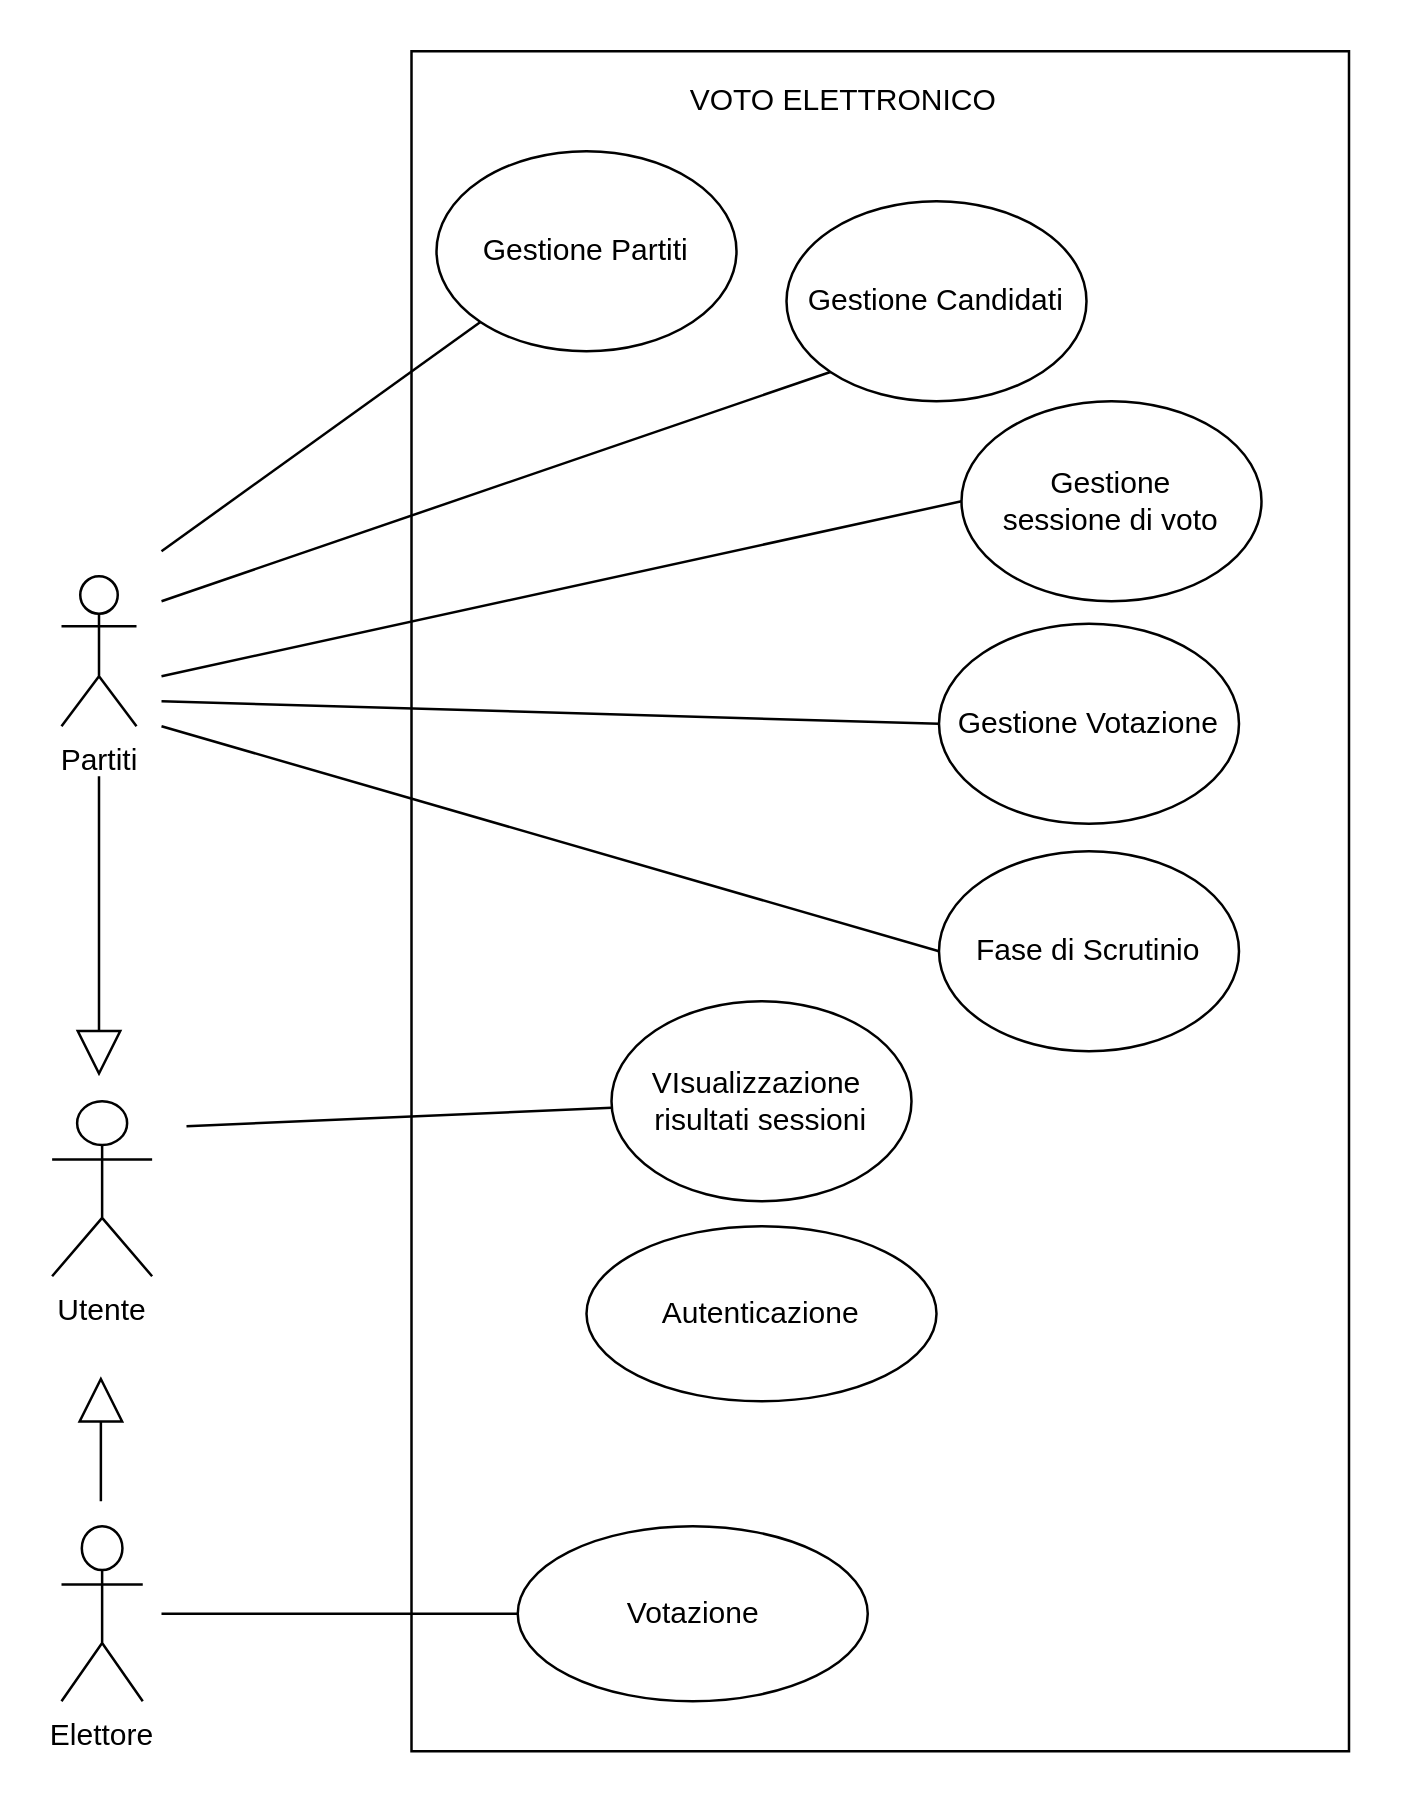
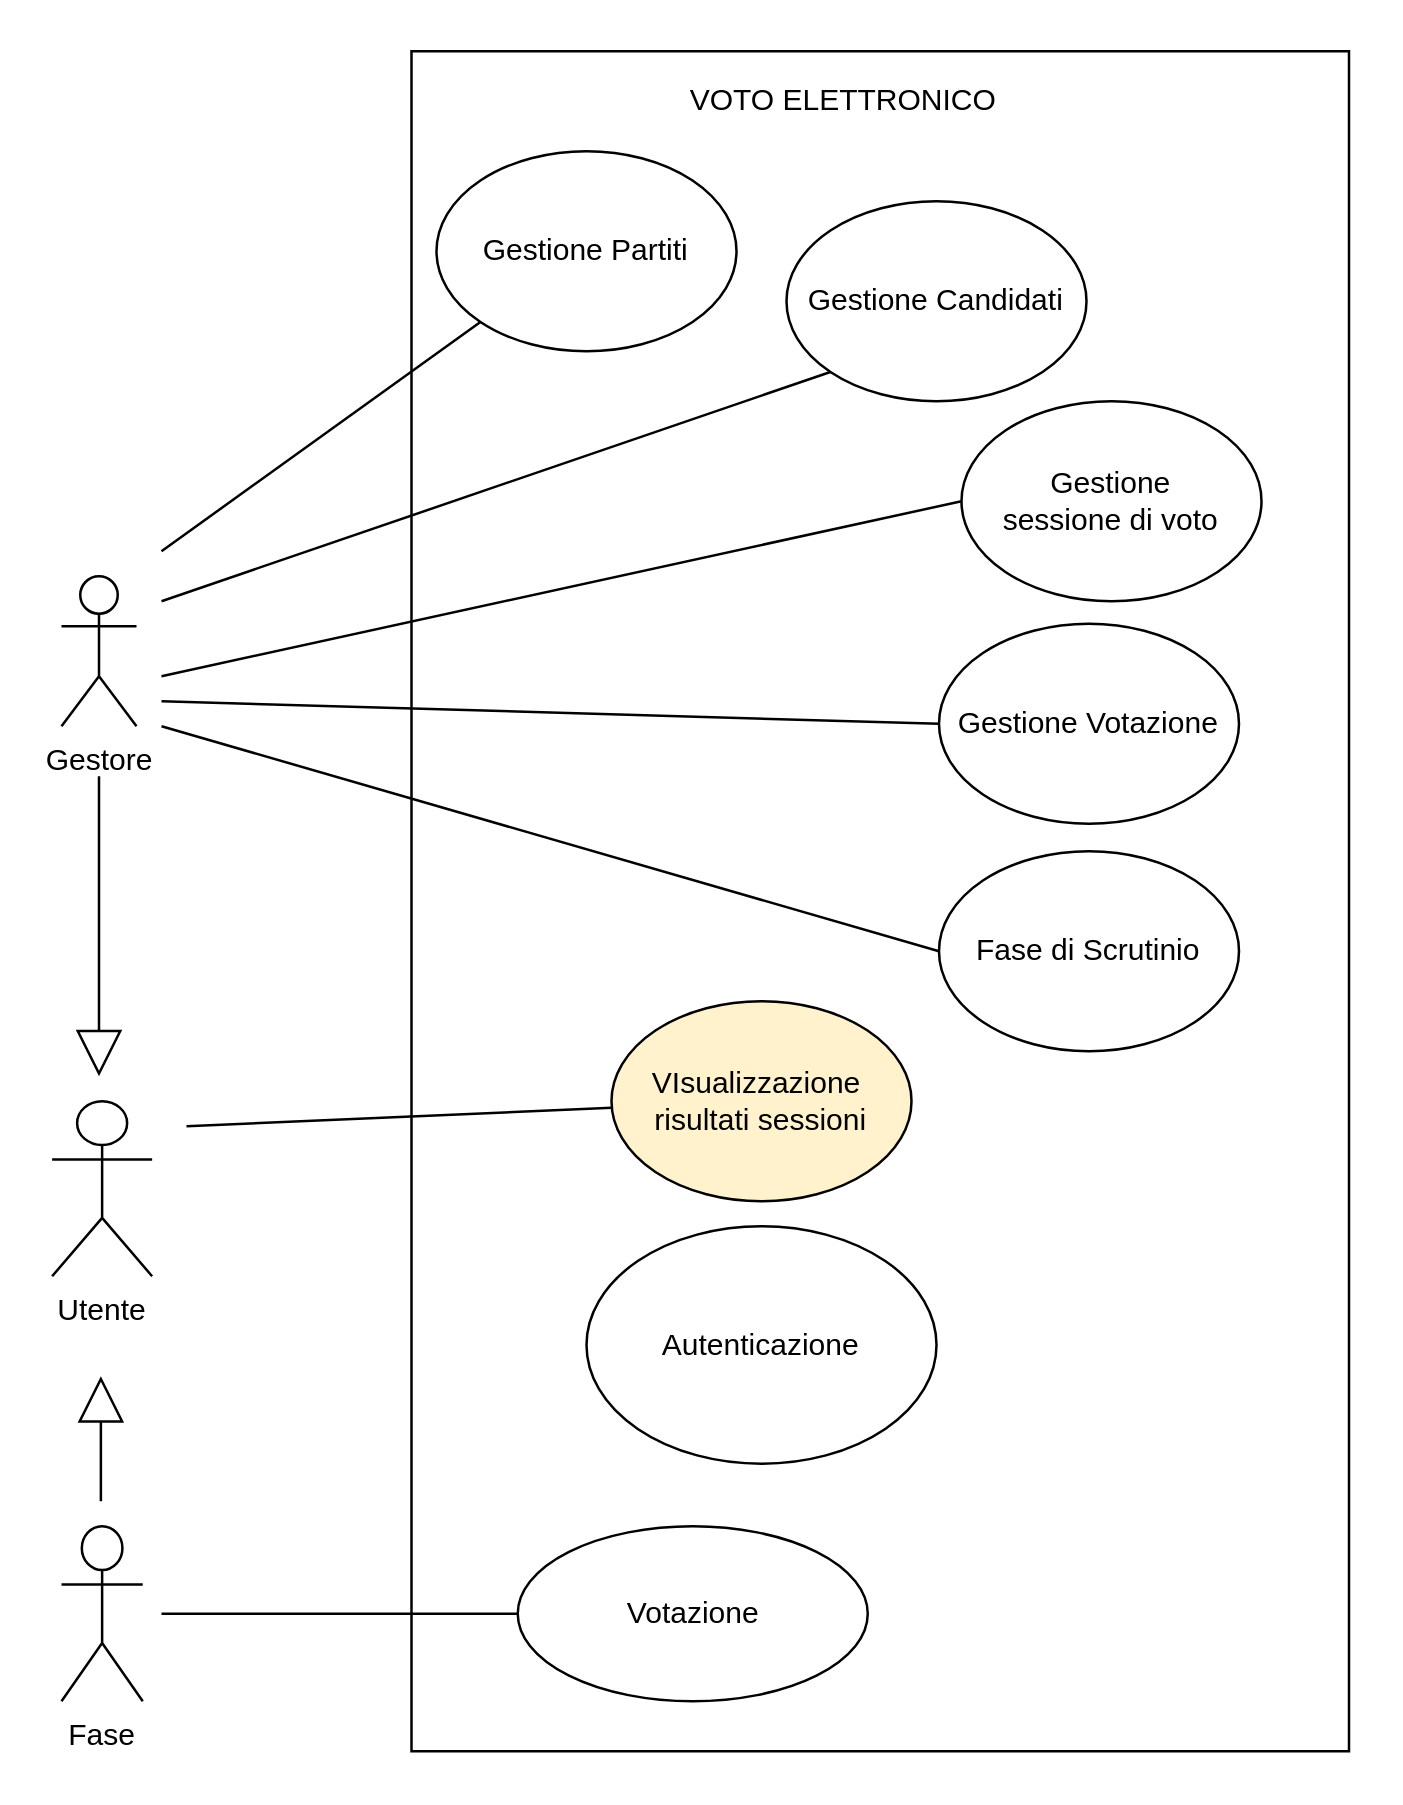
node "Partiti": label "Partiti" -> "Gestore"
node "VIsualizzazione risultati sessioni": fillcolor #ffffff -> #fff2cc
node "Autenticazione": size 350x175 -> 350x238
node "Elettore": label "Elettore" -> "Fase"
